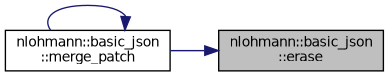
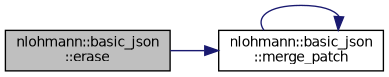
edge "nlohmann::basic_json ::merge_patch" -> "nlohmann::basic_json ::erase": reversed
